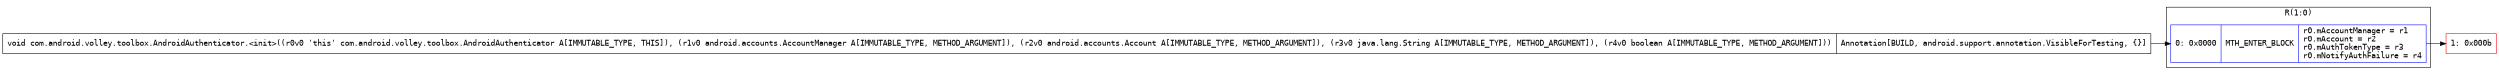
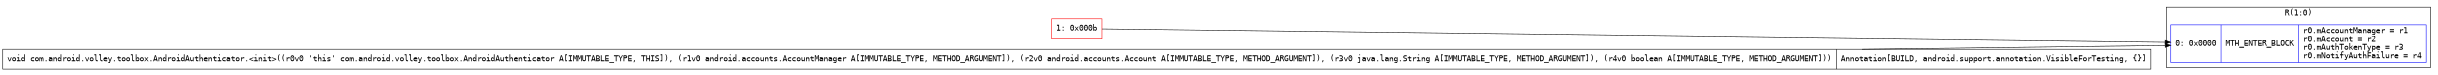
edge "0: 0x0000" -> "1: 0x000b": reversed
